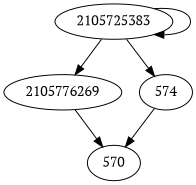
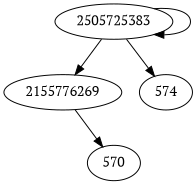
node "2105725383": label "2105725383" -> "2505725383"
node "2105776269": label "2105776269" -> "2155776269"
edge "574" -> "570": removed
